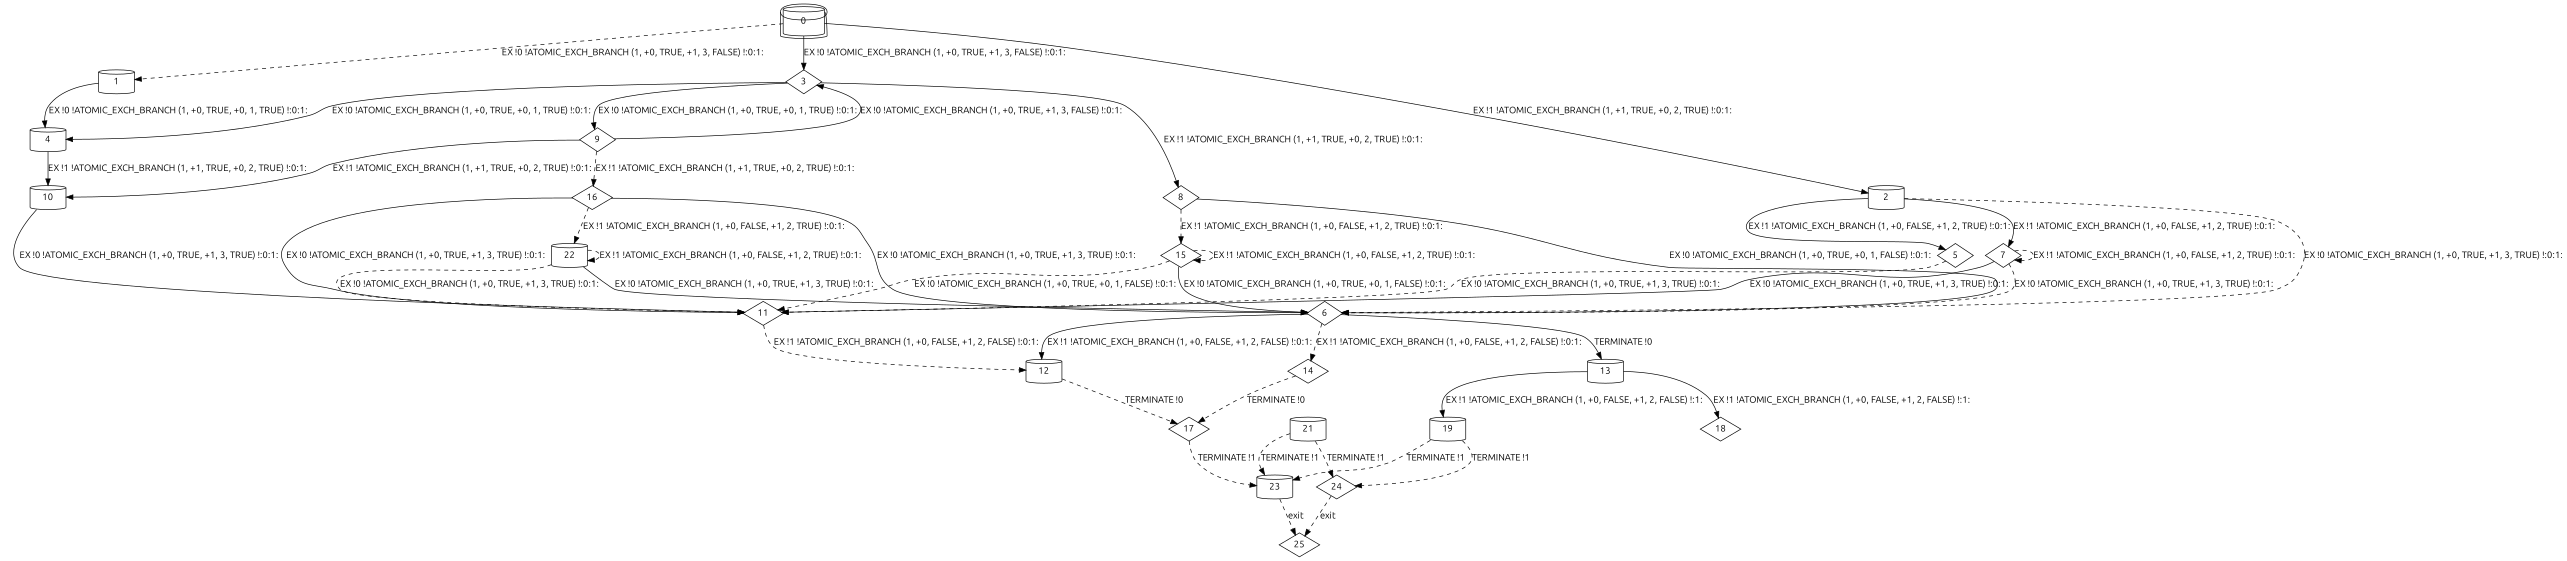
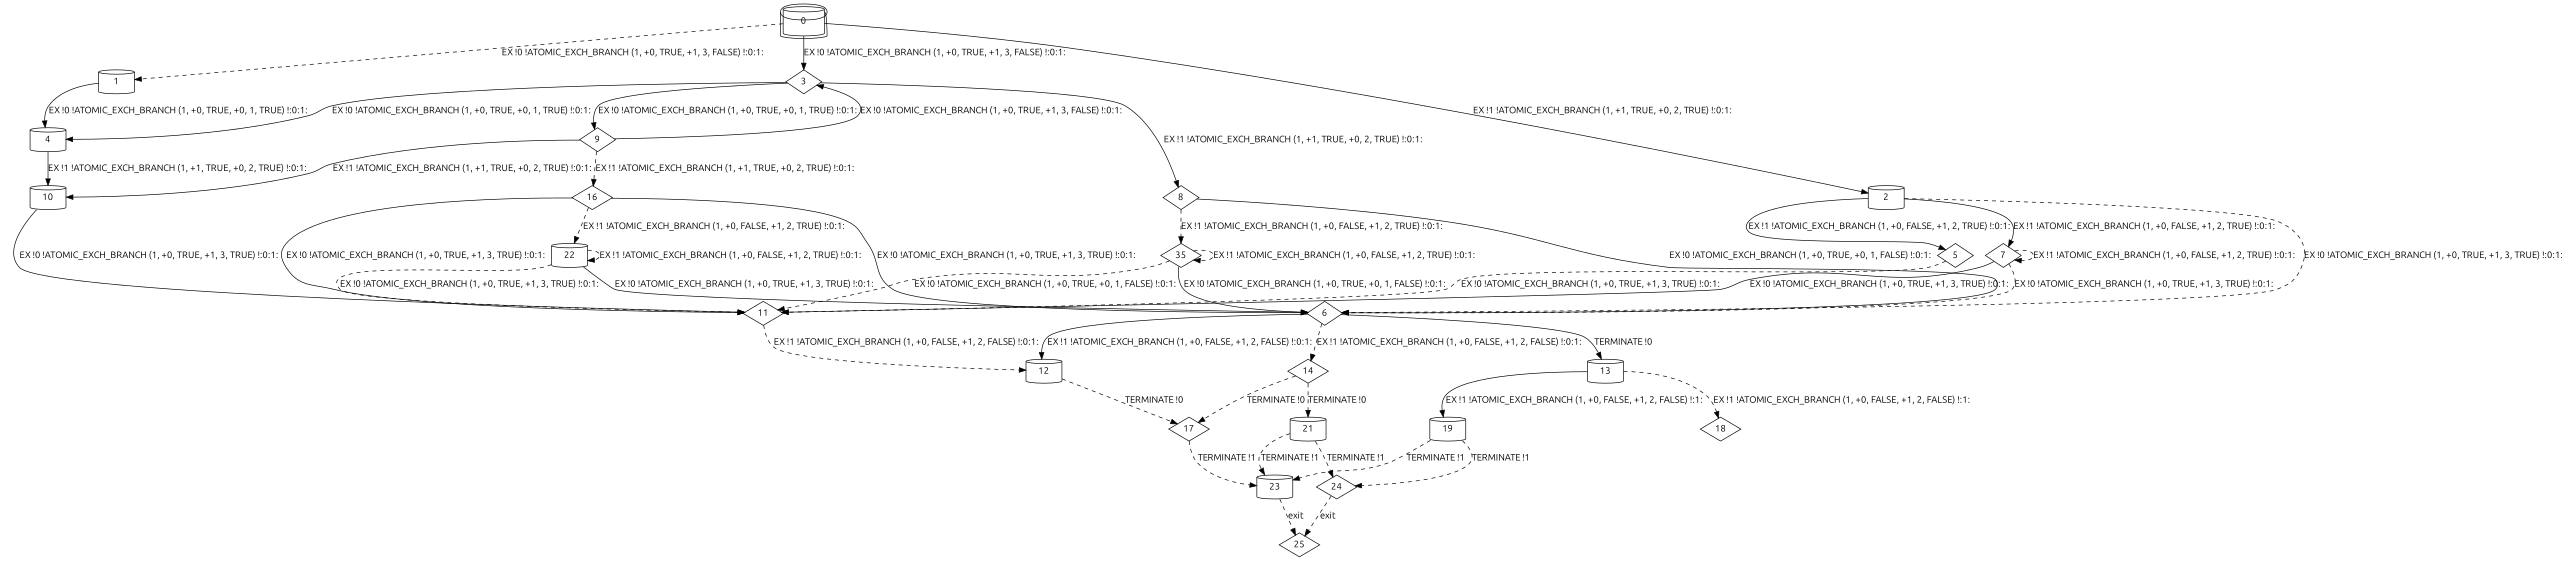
node "15": label "15" -> "35"
edge "13" -> "18": style solid -> dashed
edge "14" -> "21": added, label "TERMINATE !0"
